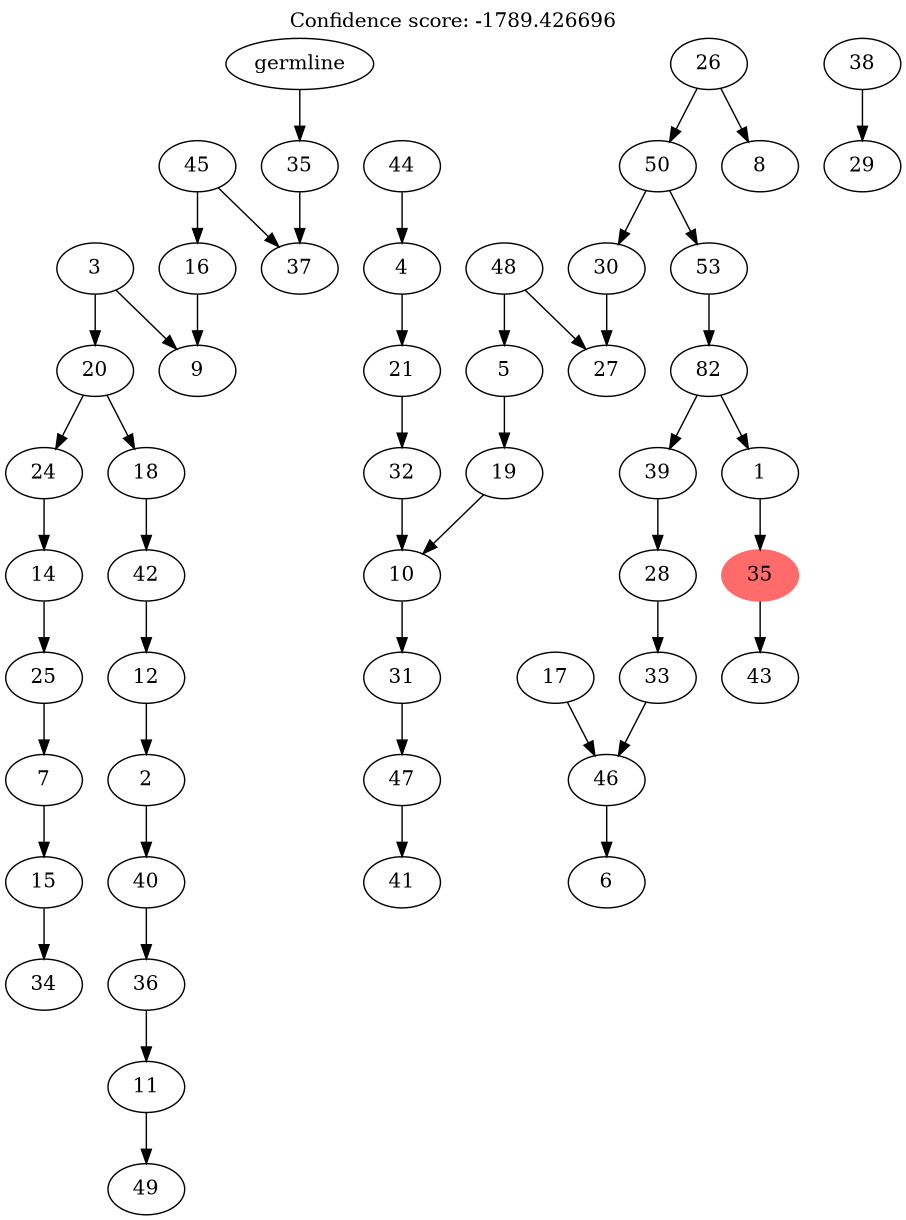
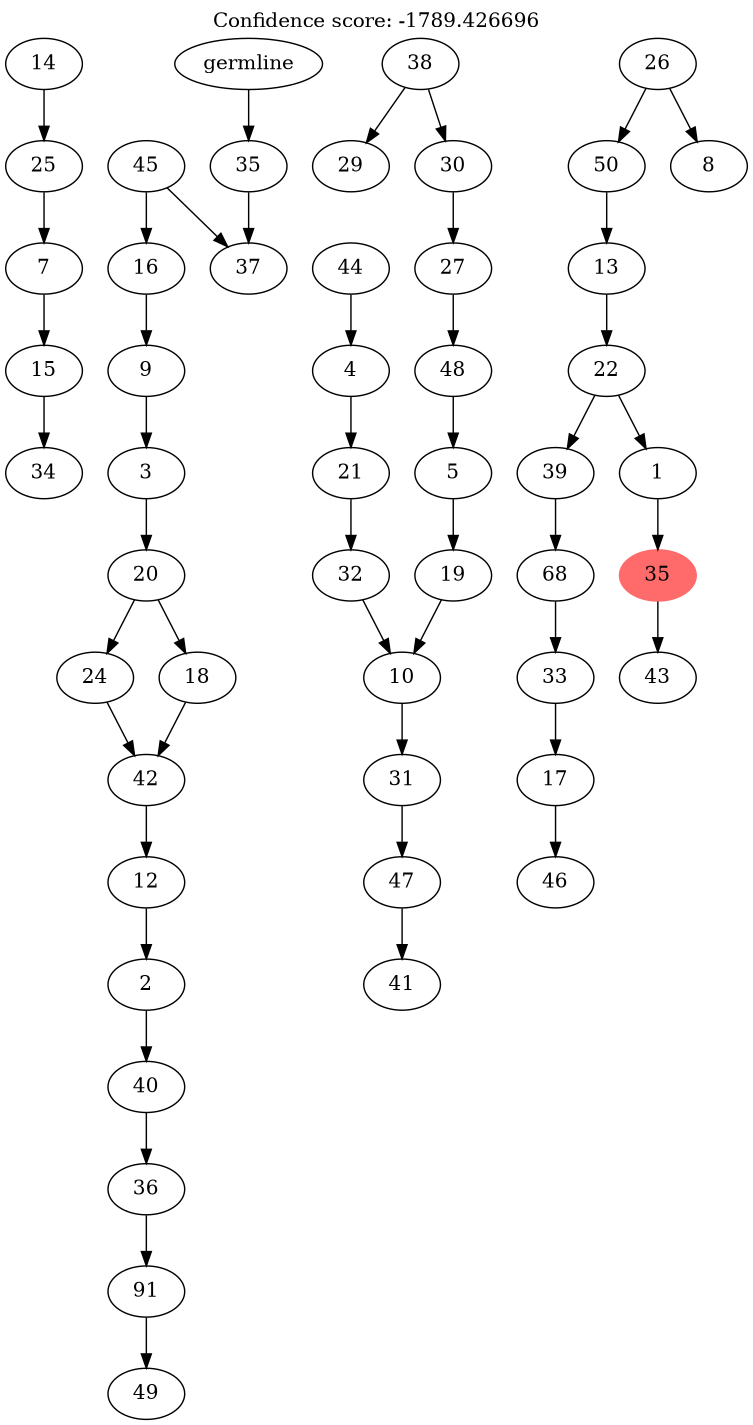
edge "50" -> "30": now "38" -> "30"
node "53": label "53" -> "13"
edge "3" -> "9": reversed
edge "48" -> "27": reversed
node "82": label "82" -> "22"
edge "24" -> "14": now "24" -> "42"
node "28": label "28" -> "68"
edge "33" -> "46": now "33" -> "17"
node "6": removed
node "11": label "11" -> "91"
